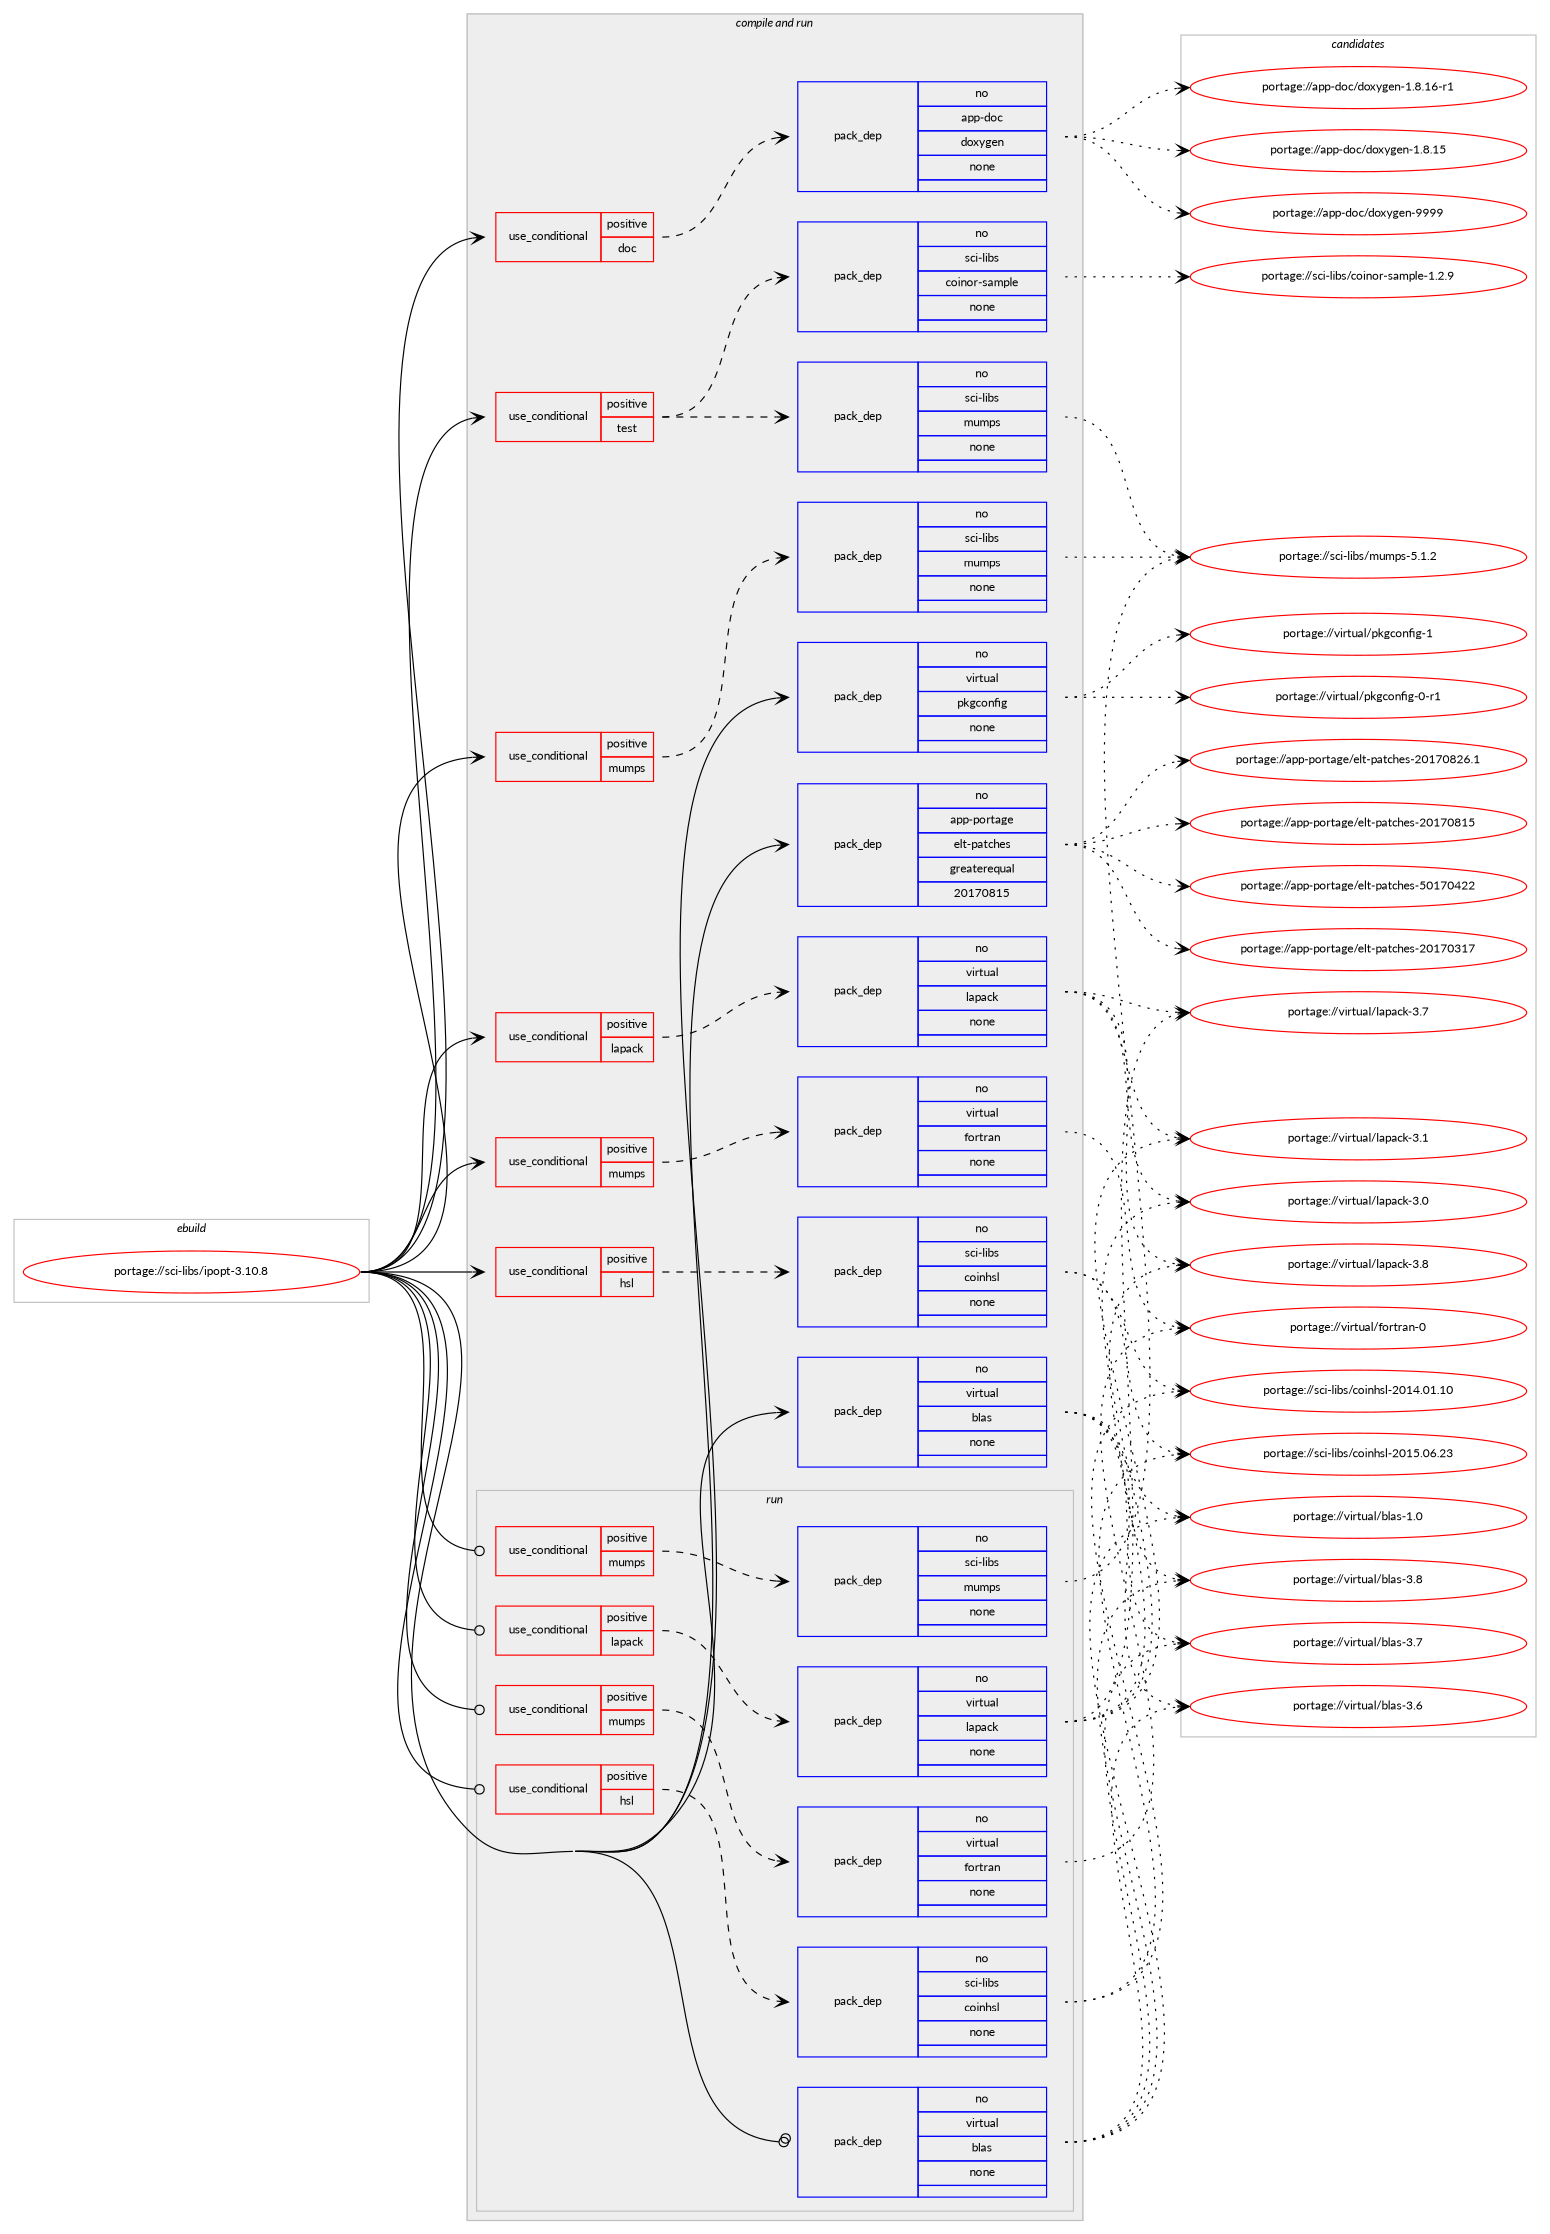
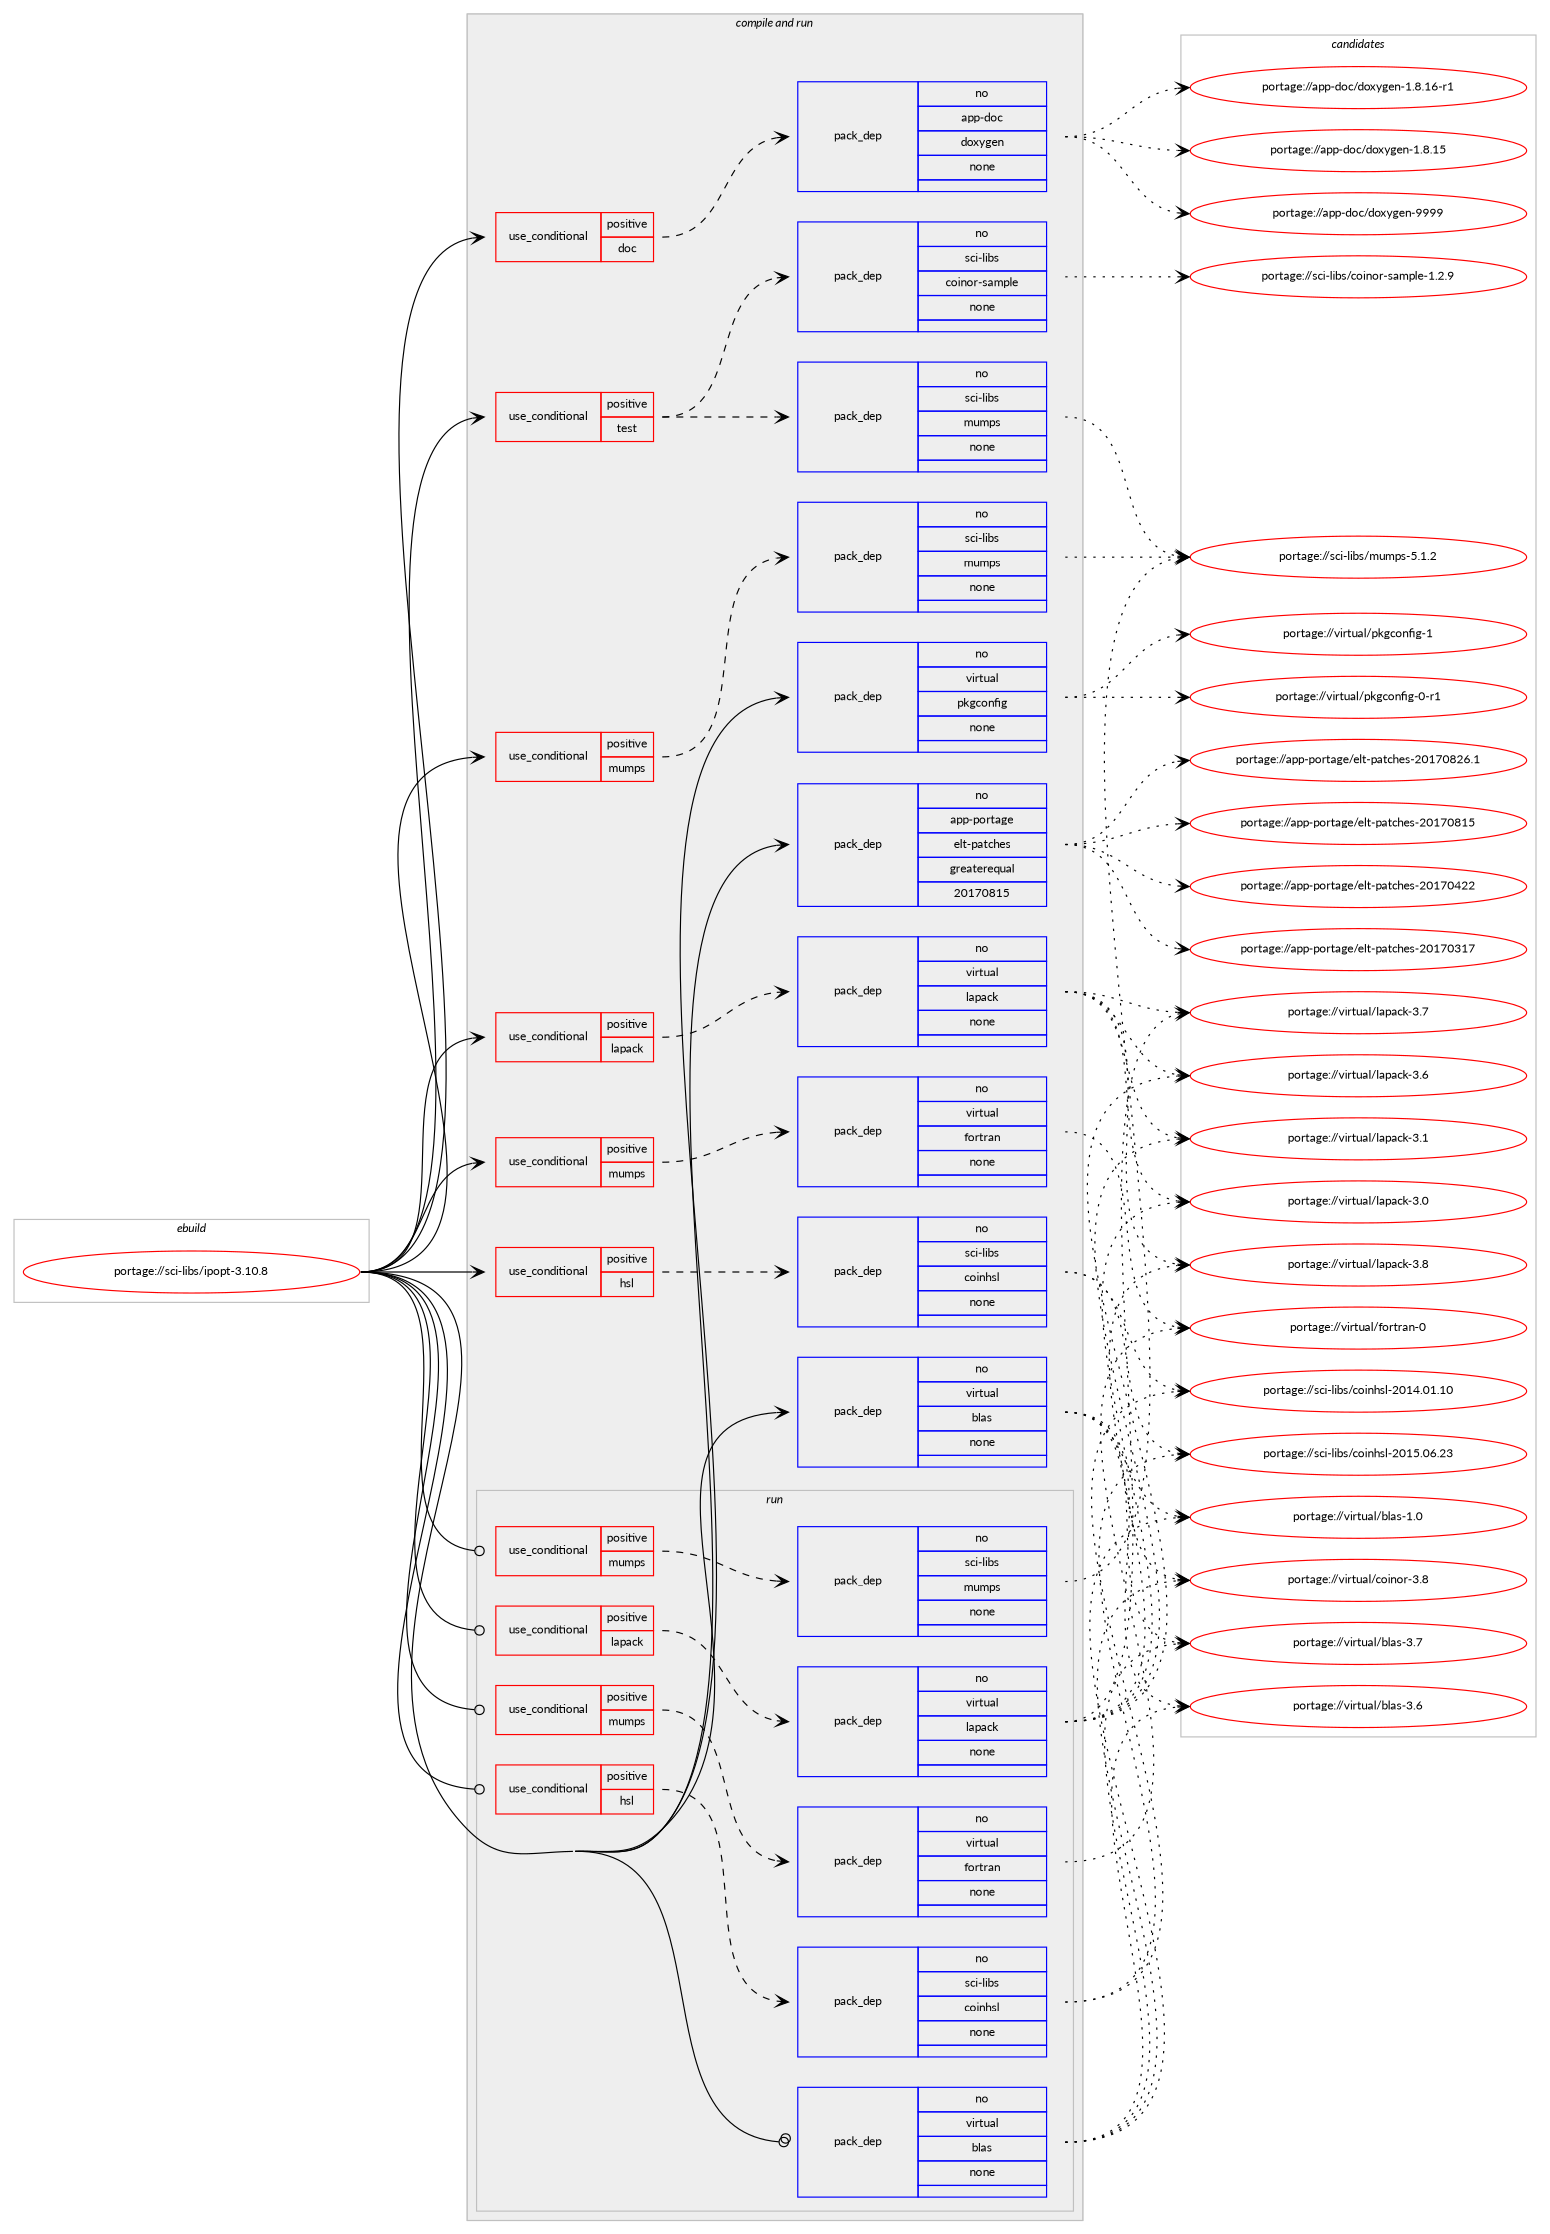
node "portage://app-portage/elt-patches-50170422": label "portage://app-portage/elt-patches-50170422" -> "portage://app-portage/elt-patches-20170422"
node "portage://virtual/lapack-3.6": added
node "portage://virtual/blas-3.8": label "portage://virtual/blas-3.8" -> "portage://virtual/coinor-3.8"
